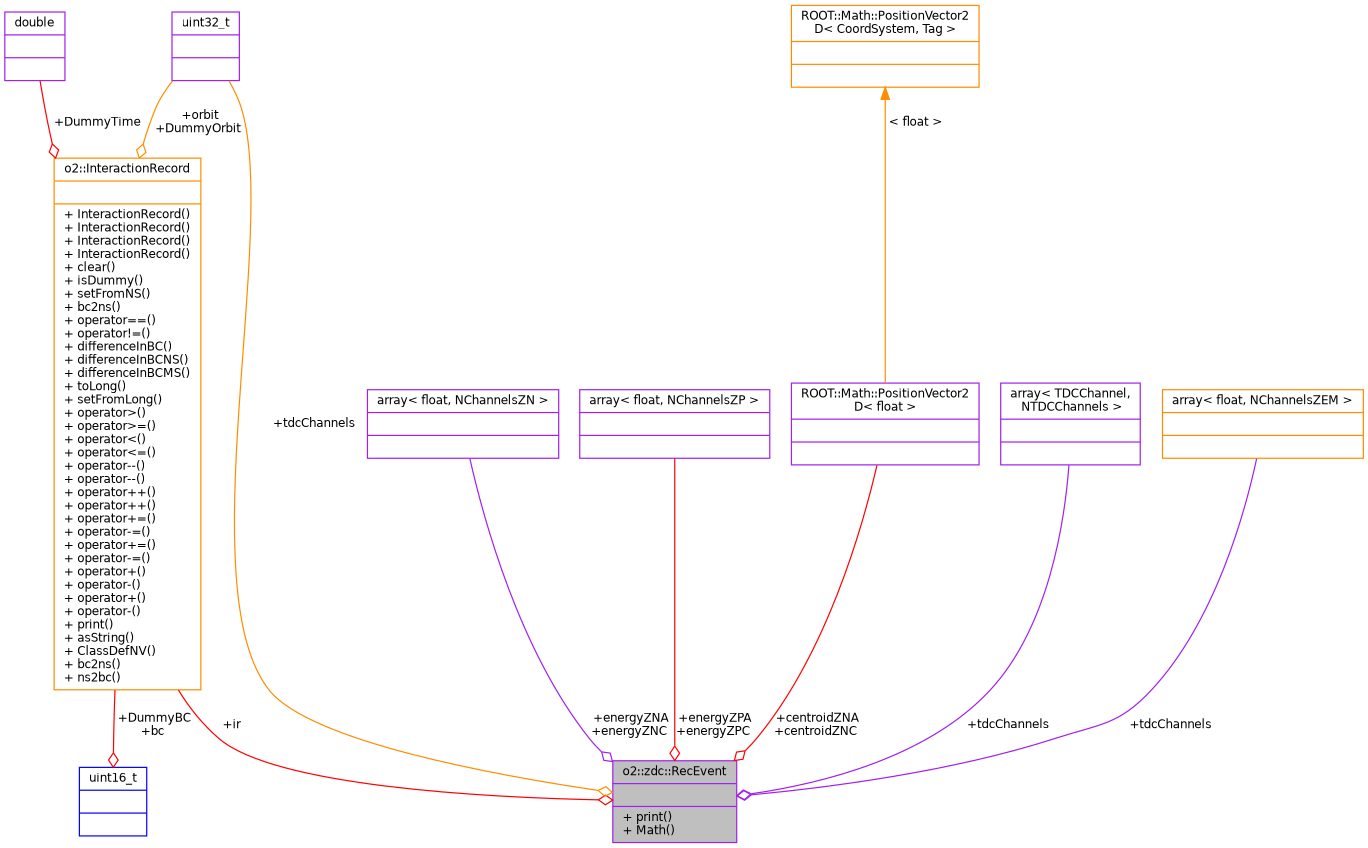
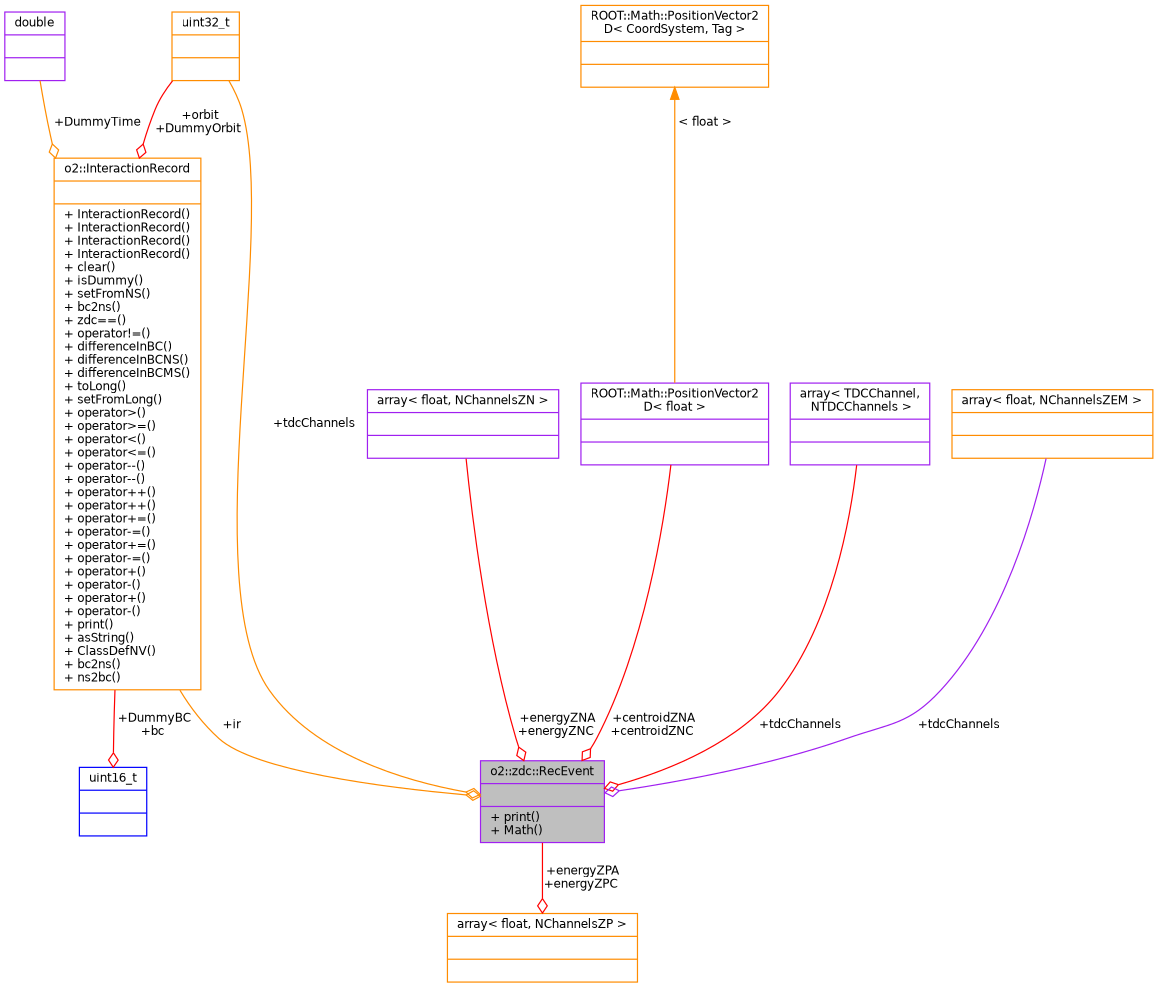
node "uint32_t": color purple -> darkorange
edge "uint32_t" -> "o2::InteractionRecord": color darkorange -> red
edge "double" -> "o2::InteractionRecord": color red -> darkorange
node "o2::InteractionRecord": text "+ operator==()" -> "+ zdc==()"
node "array< float, NChannelsZP >": color purple -> darkorange
edge "array< float, NChannelsZP >" -> "o2::zdc::RecEvent": reversed
edge "array< float, NChannelsZN >" -> "o2::zdc::RecEvent": color purple -> red
edge "array< TDCChannel," -> "o2::zdc::RecEvent": color purple -> red
edge "o2::InteractionRecord" -> "o2::zdc::RecEvent": color red -> darkorange
